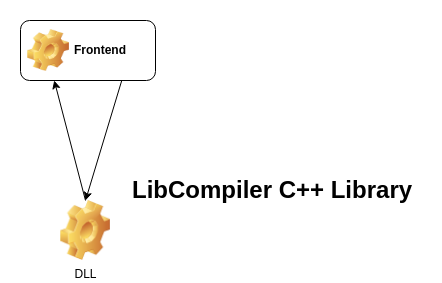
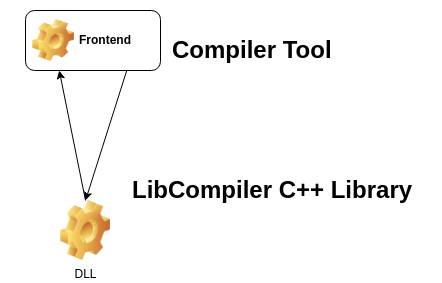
node "Frontend": moved (88, 51) -> (93, 41)
node "Compiler Tool": added
